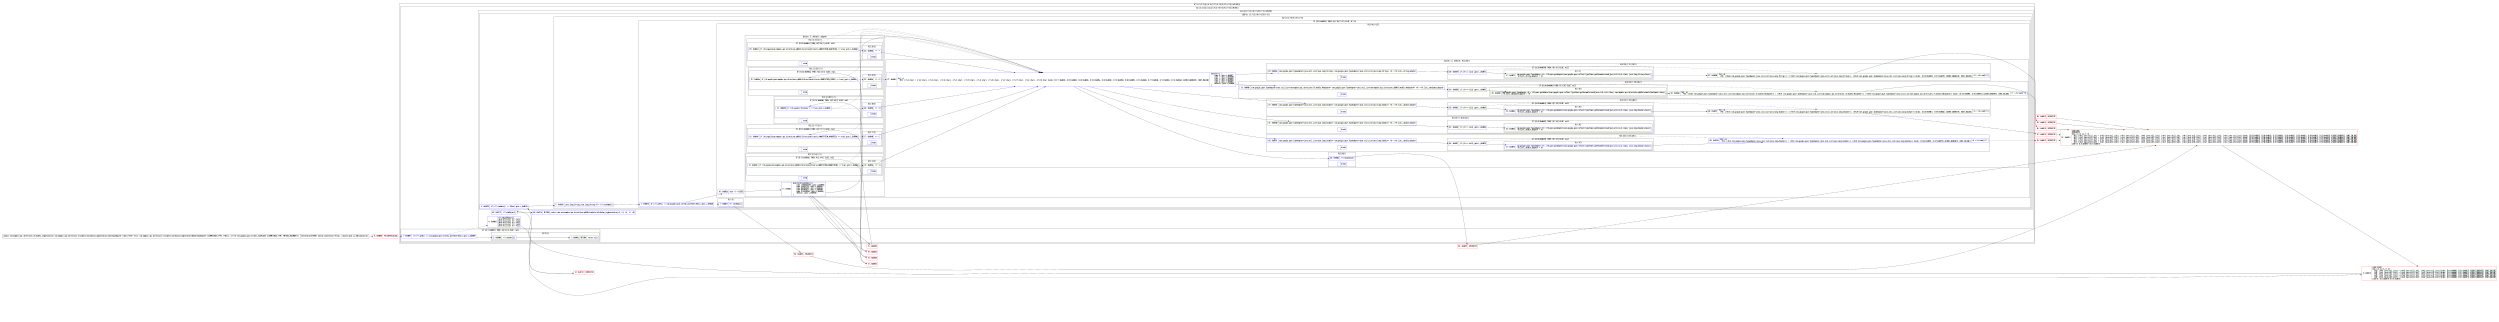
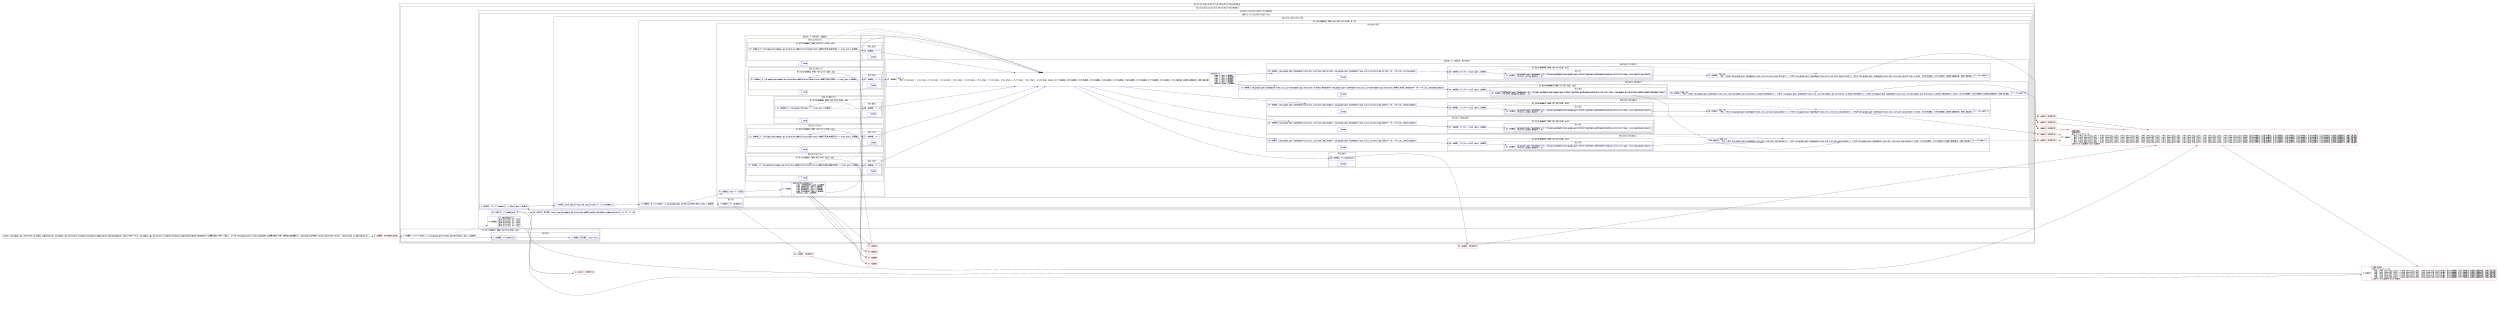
edge "35: 0x0092" -> "36: 0x00a6": now "35: 0x0092" -> "48: 0x0109"
